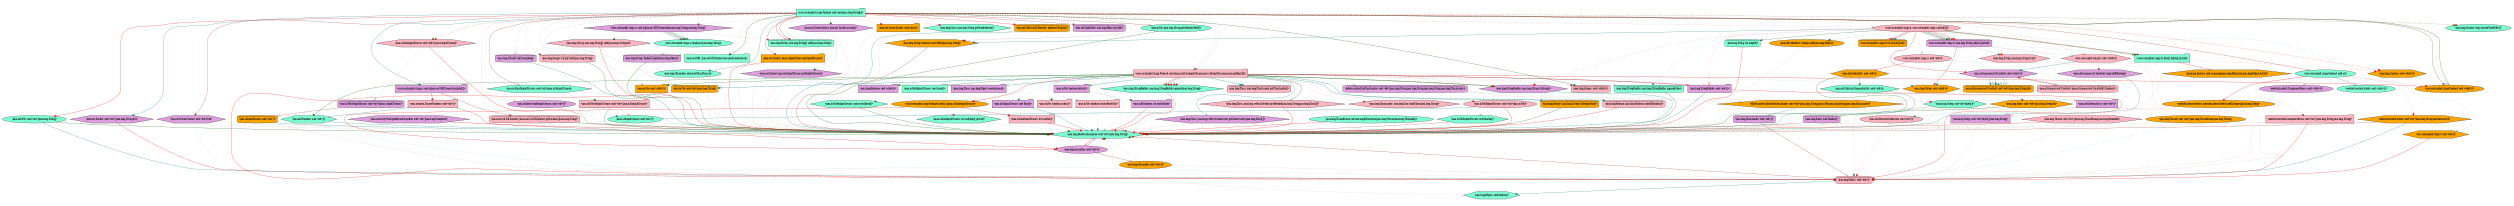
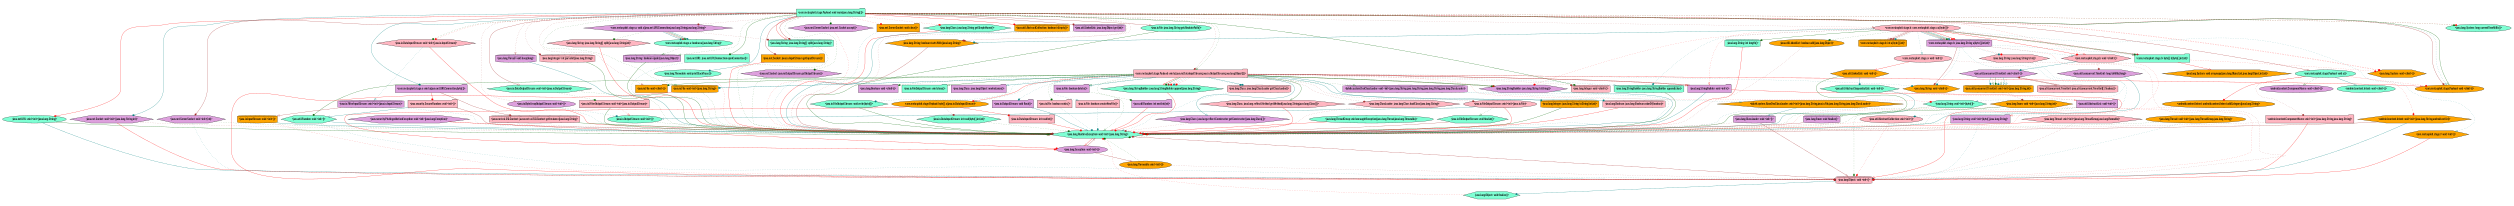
edge "<com.metasploit.stage.b: com.metasploit.stage.a a(byte[])>" -> "<java.util.concurrent.TimeUnit: void <clinit>()>": now "<com.metasploit.stage.b: com.metasploit.stage.a a(byte[])>" -> "<com.metasploit.stage.b: void <clinit>()>"
edge "<java.lang.Class: java.lang.String getSimpleName()>" -> "<java.lang.RuntimeException: void <init>(java.lang.String)>": added
